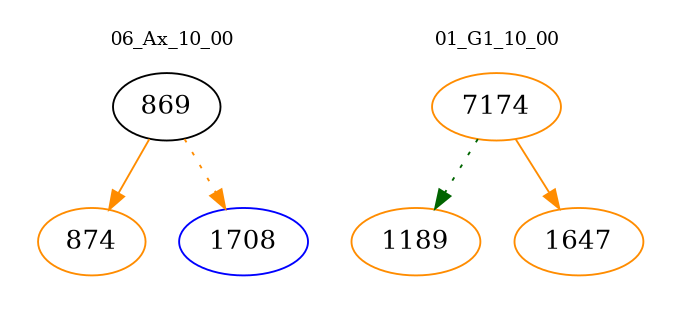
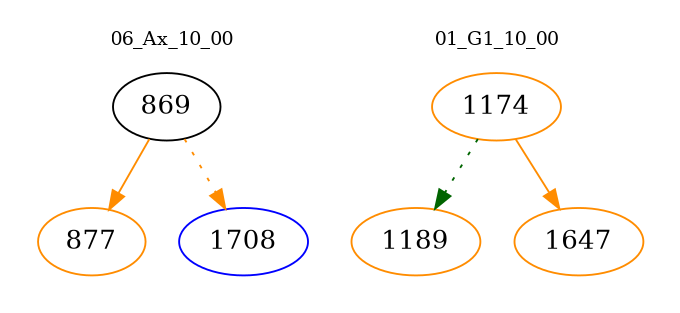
node "7174": label "7174" -> "1174"
node "874": label "874" -> "877"
